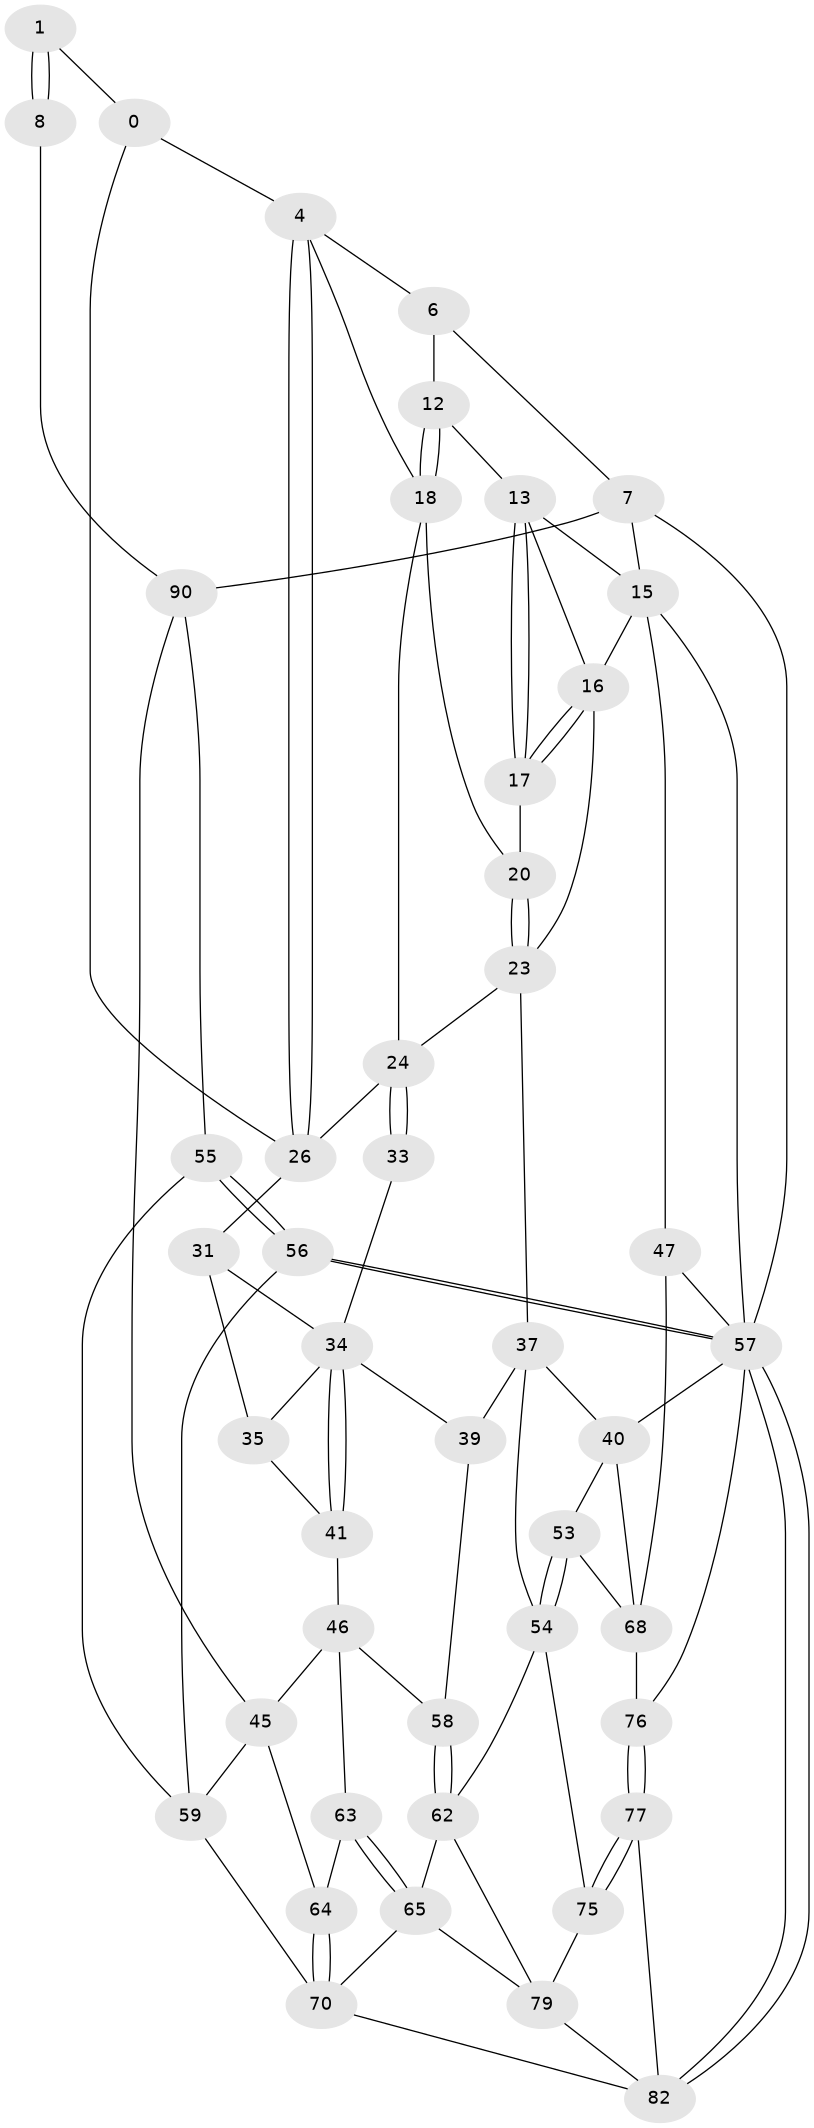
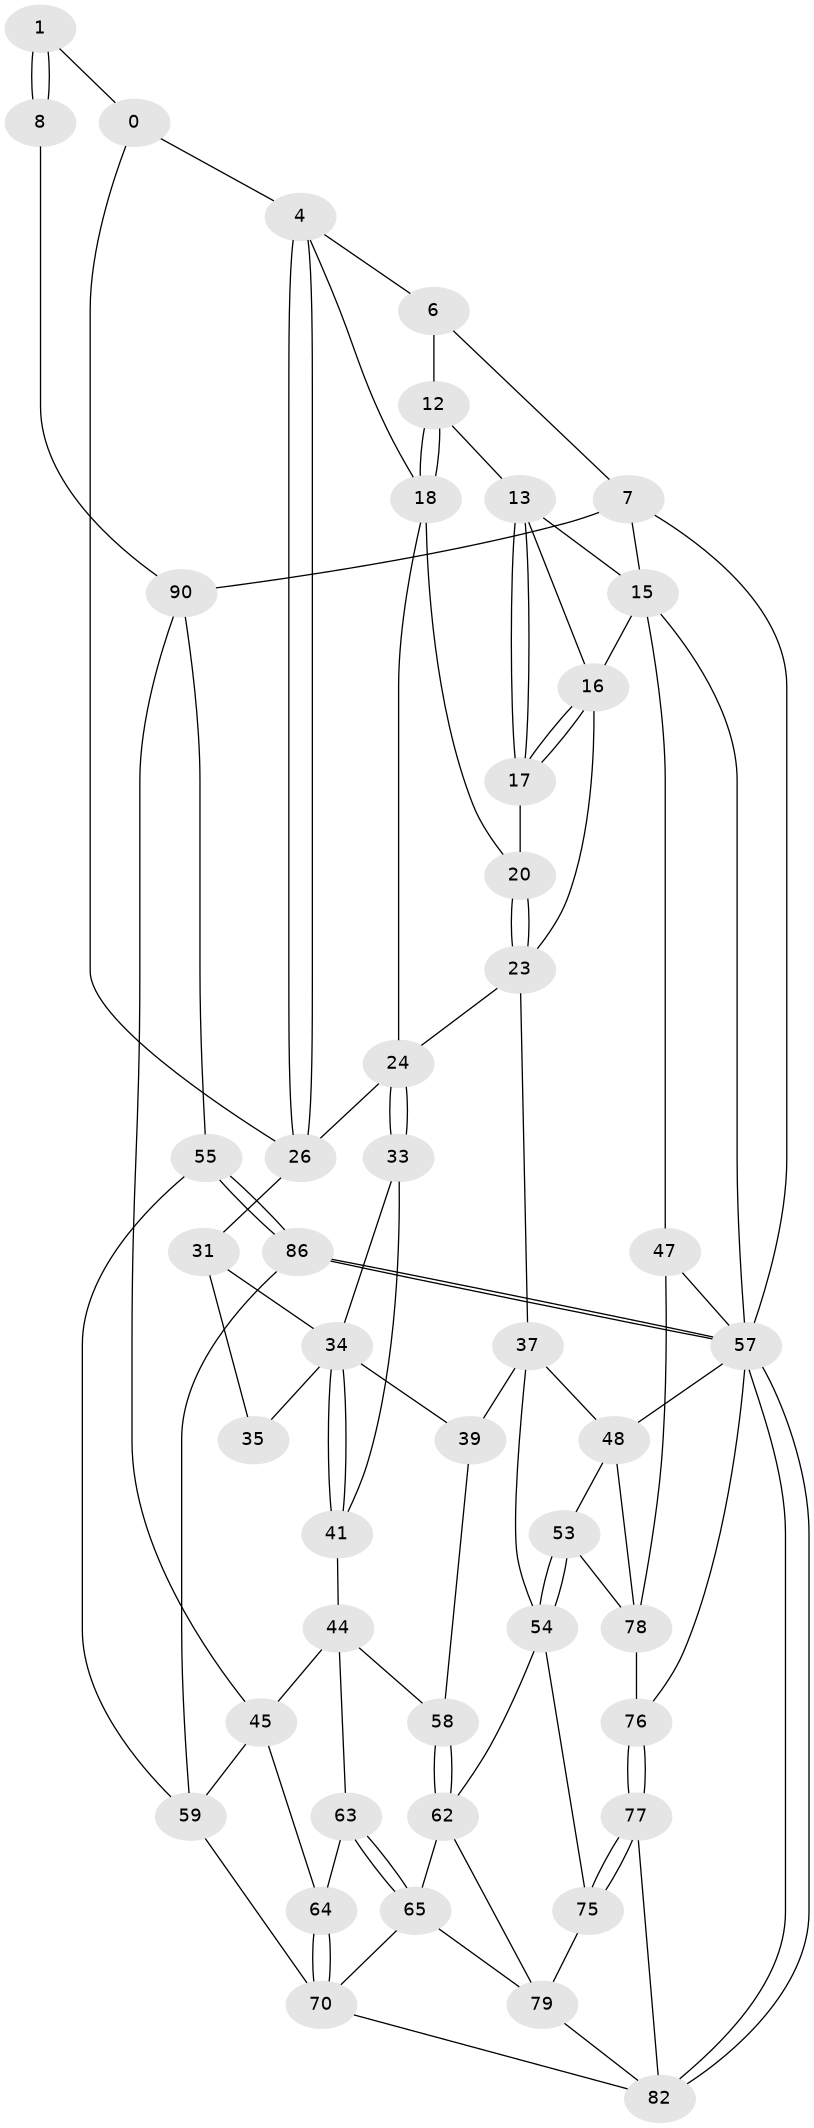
node "56": label "56" -> "86"
node "40": label "40" -> "48"
edge "35" -- "41": now "33" -- "41"
node "46": label "46" -> "44"
node "68": label "68" -> "78"
